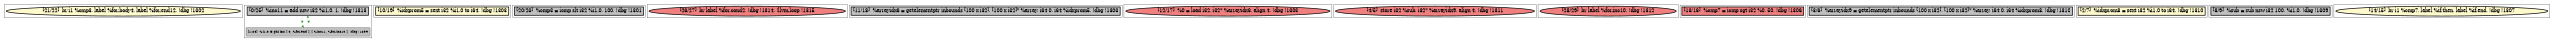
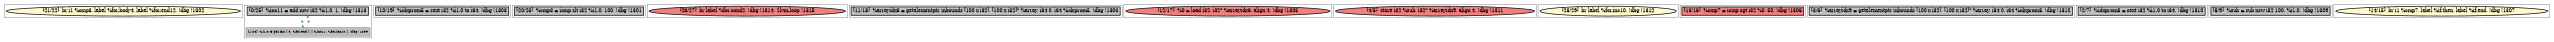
node "[10/19]  %idxprom5 = sext i32 %i1.0 to i64, !dbg !1303": fillcolor lemonchiffon -> grey
node "[28/29]  br label %for.inc10, !dbg !1312": fillcolor lightcoral -> lemonchiffon
node "[2/7]  %idxprom8 = sext i32 %i1.0 to i64, !dbg !1310": fillcolor lemonchiffon -> grey
